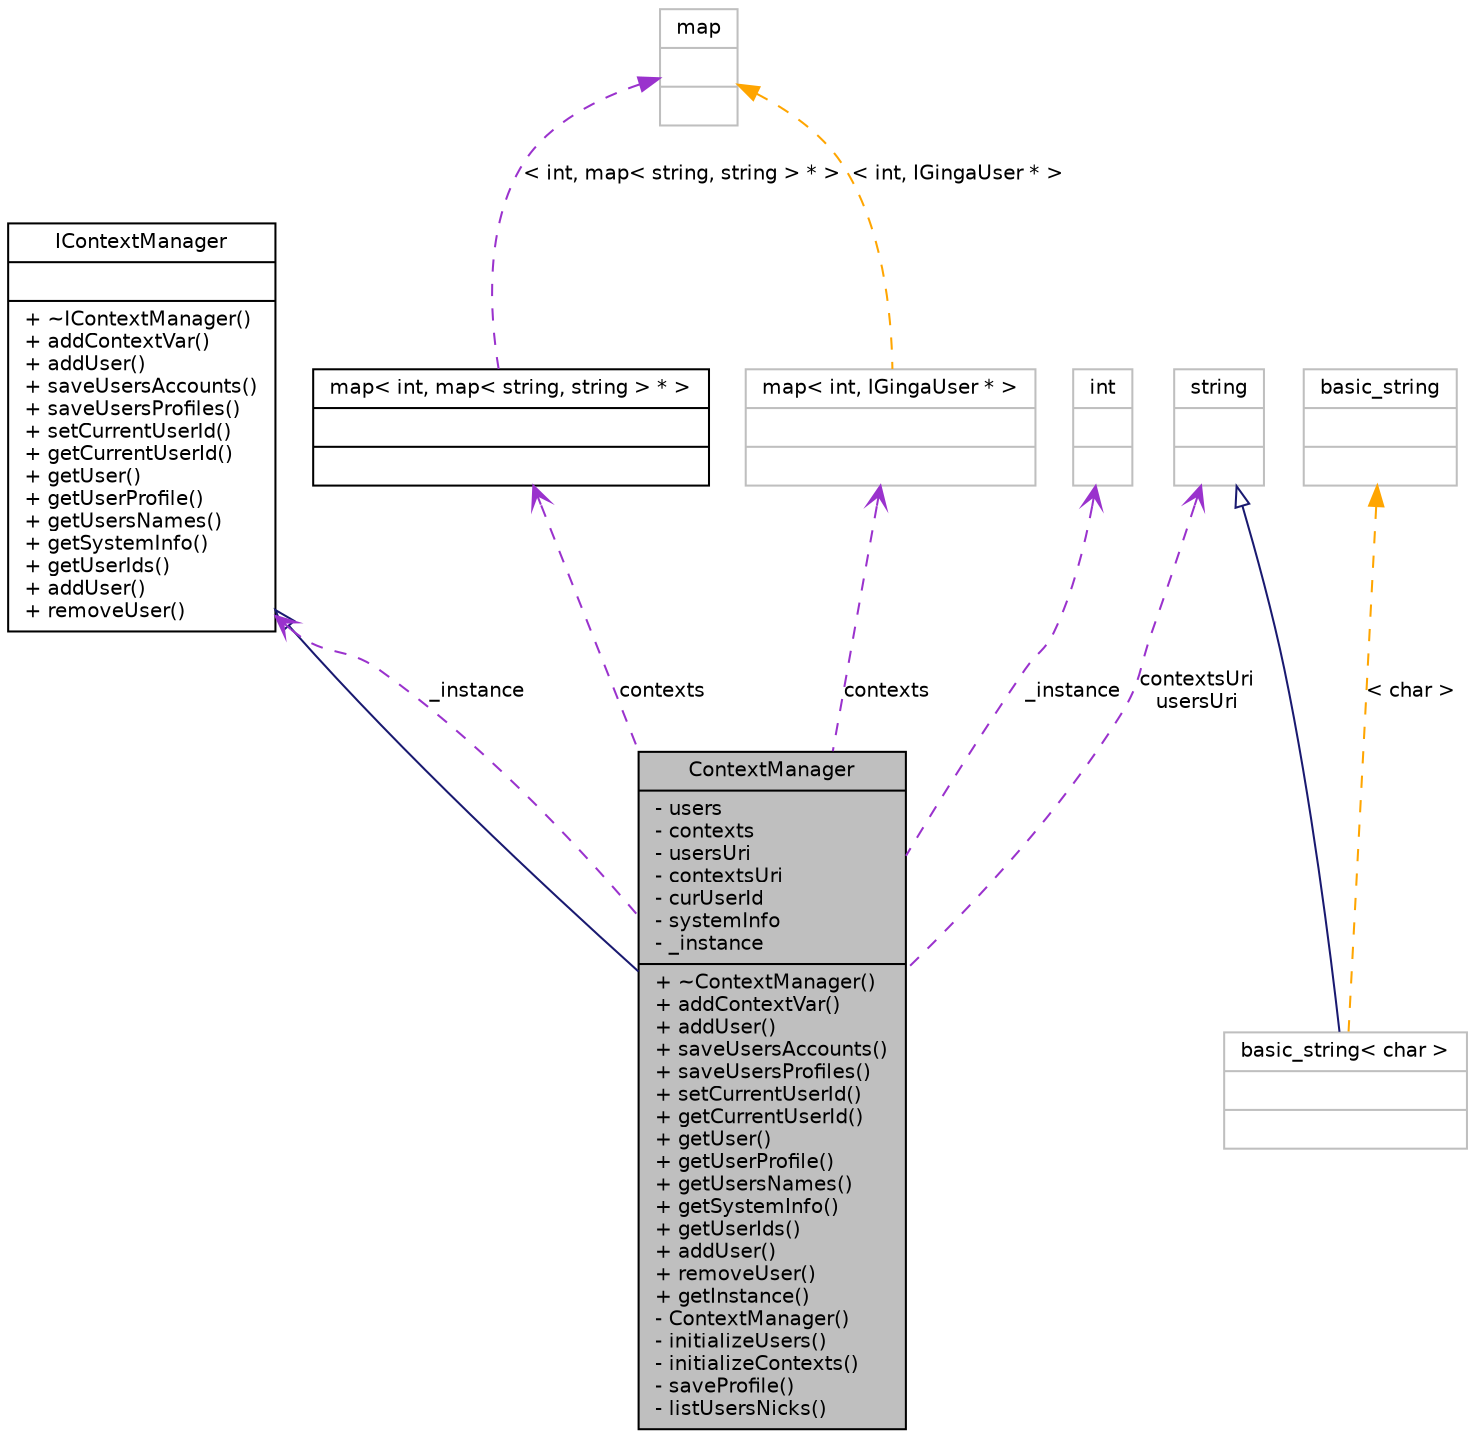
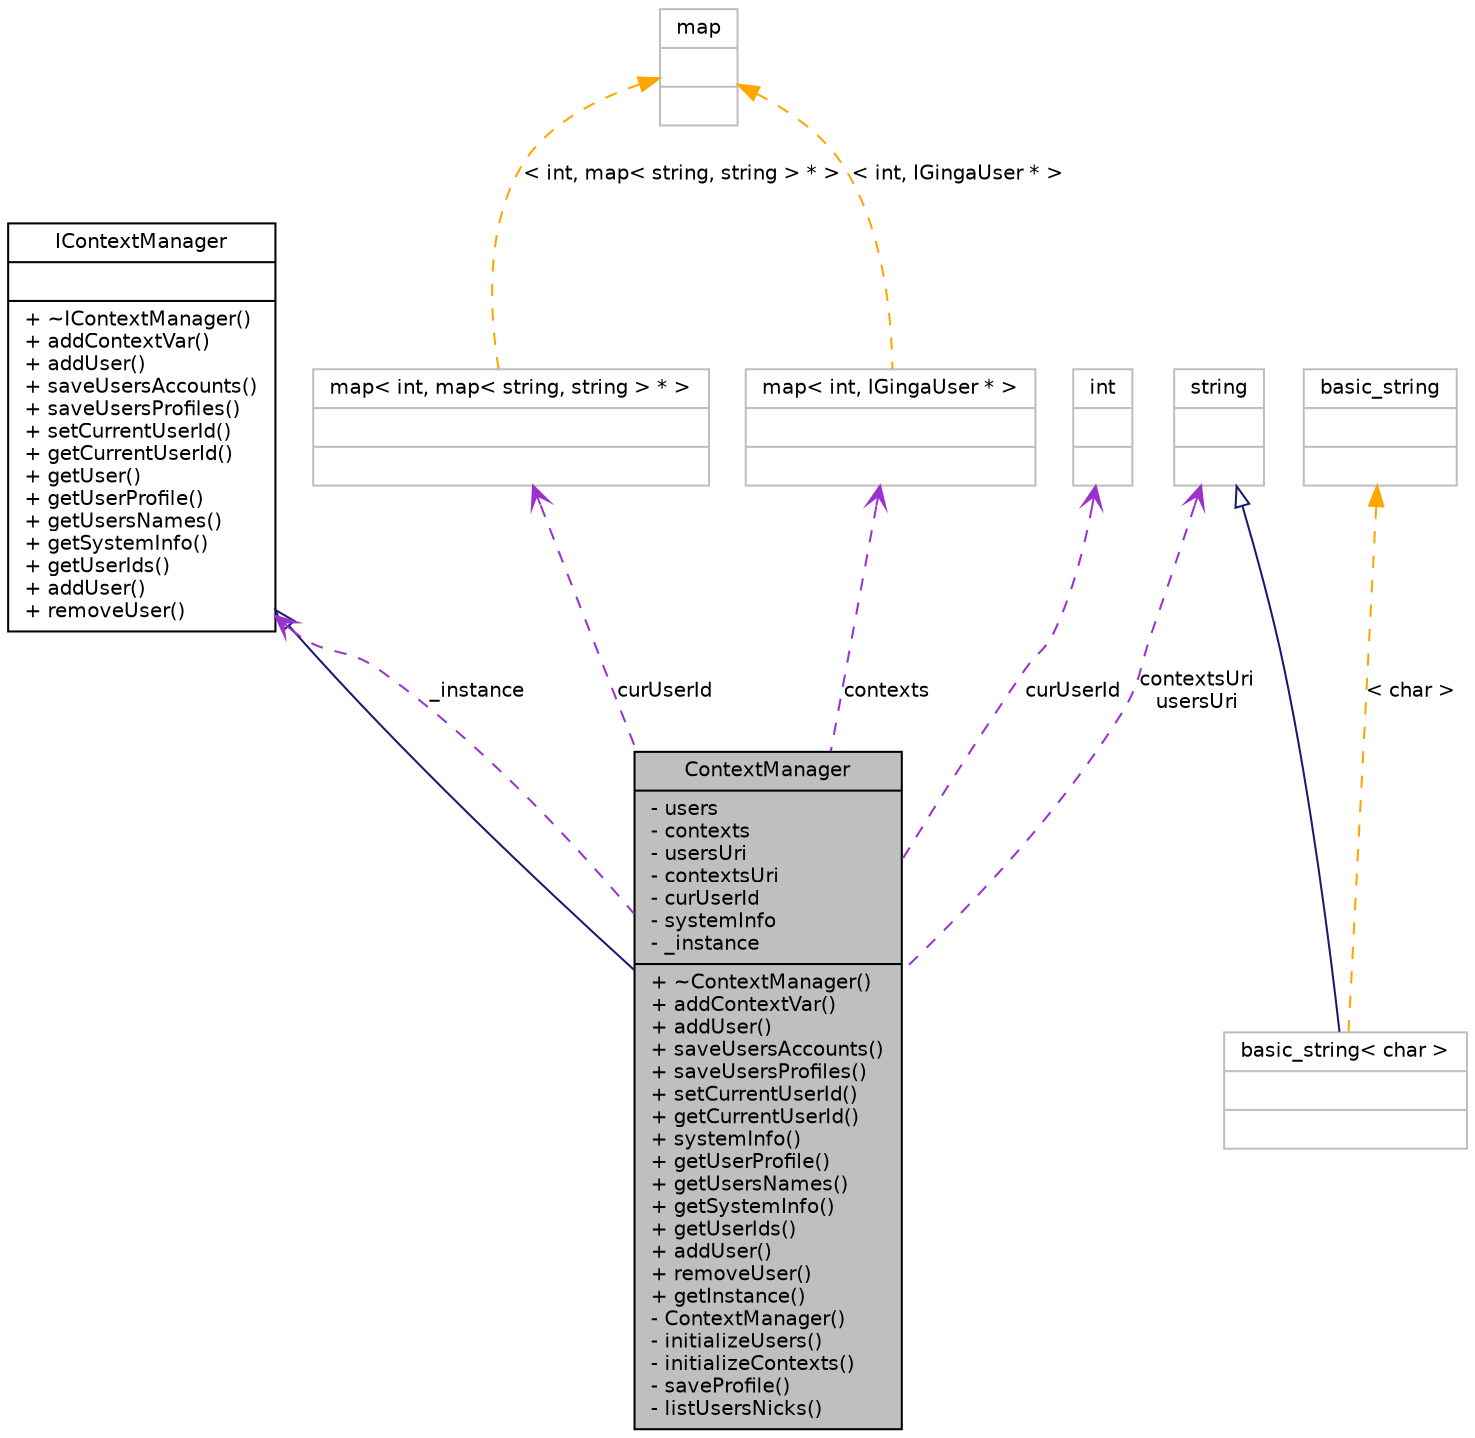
edge "map< int, map< string, string > * >" -> "map": color darkorchid3 -> orange
node "map< int, map< string, string > * >": color black -> grey75
edge "ContextManager" -> "map< int, map< string, string > * >": label "contexts" -> "curUserId"
edge "ContextManager" -> "int": label "_instance" -> "curUserId"
node "ContextManager": text "+ getUser()" -> "+ systemInfo()"
